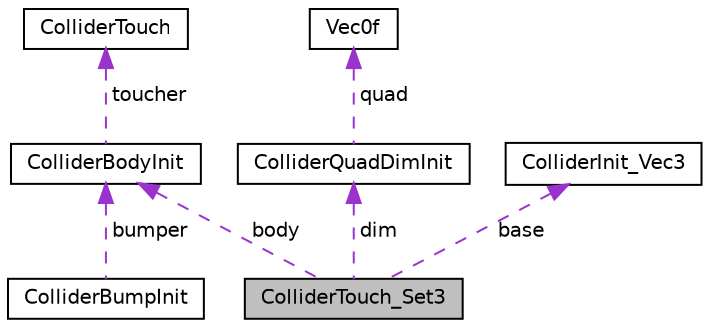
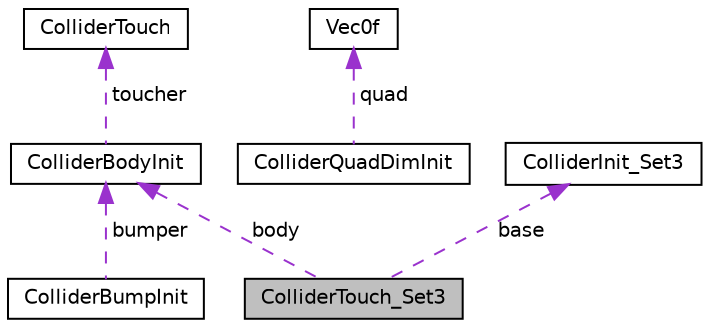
node "ColliderInit_Vec3": label "ColliderInit_Vec3" -> "ColliderInit_Set3"
edge "ColliderTouch_Set3" -> "ColliderQuadDimInit": removed, label "dim"
